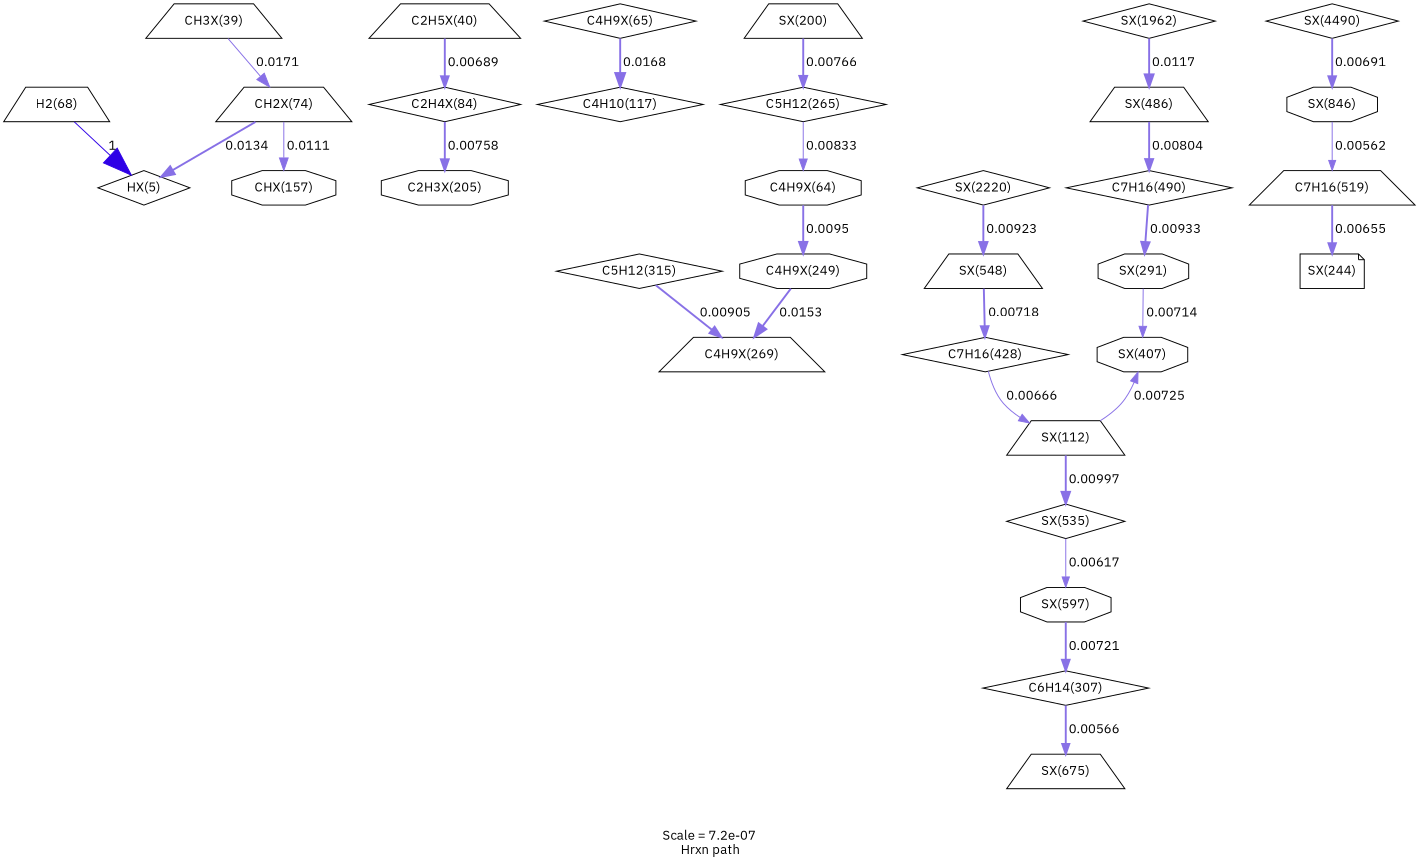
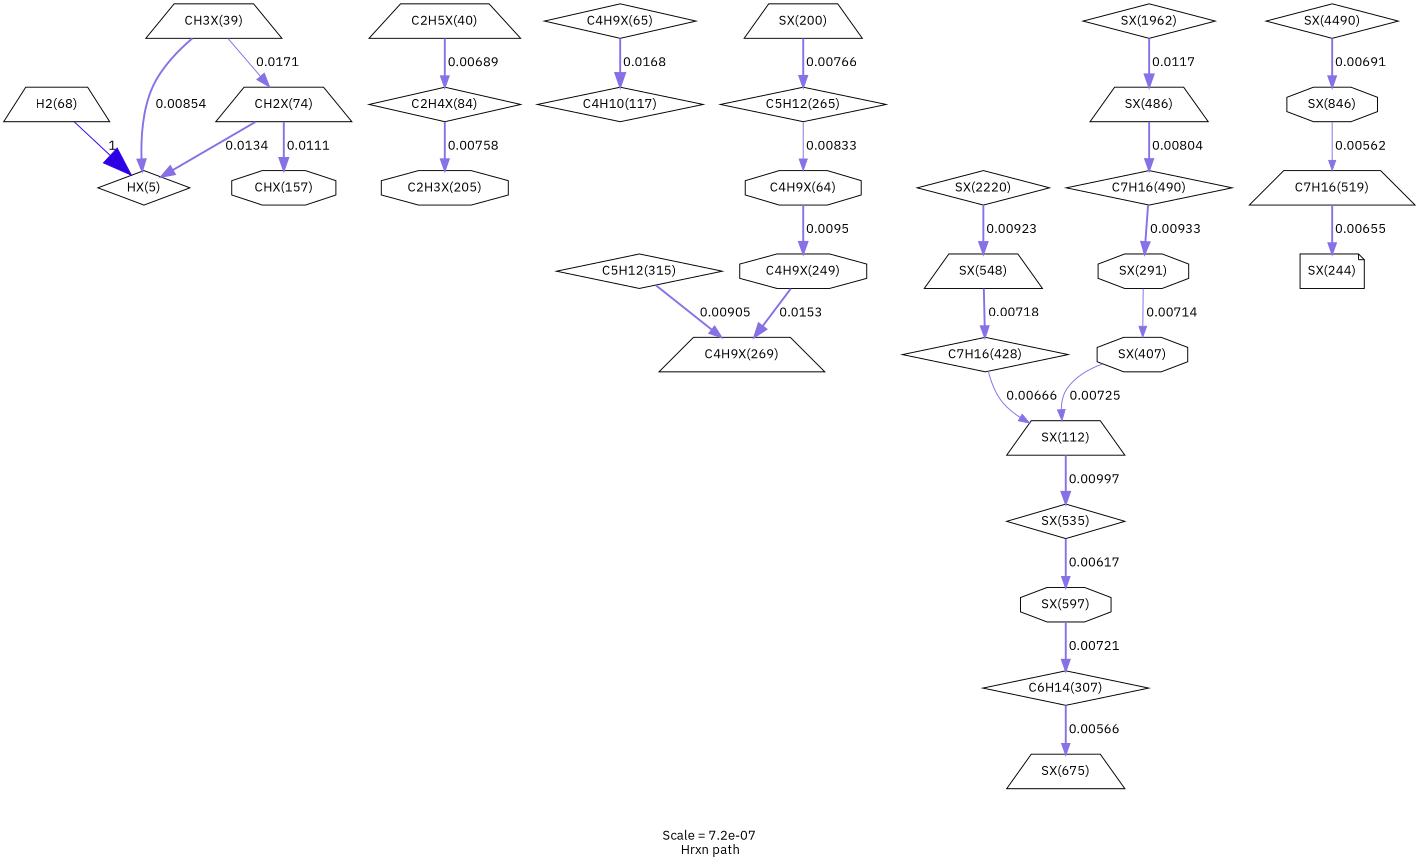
edge "CH3X(39)" -> "HX(5)": added, label "0.00854"
edge "CH2X(74)" -> "CHX(157)": style solid -> bold
edge "SX(112)" -> "SX(407)": reversed
edge "SX(535)" -> "SX(597)": style solid -> bold
